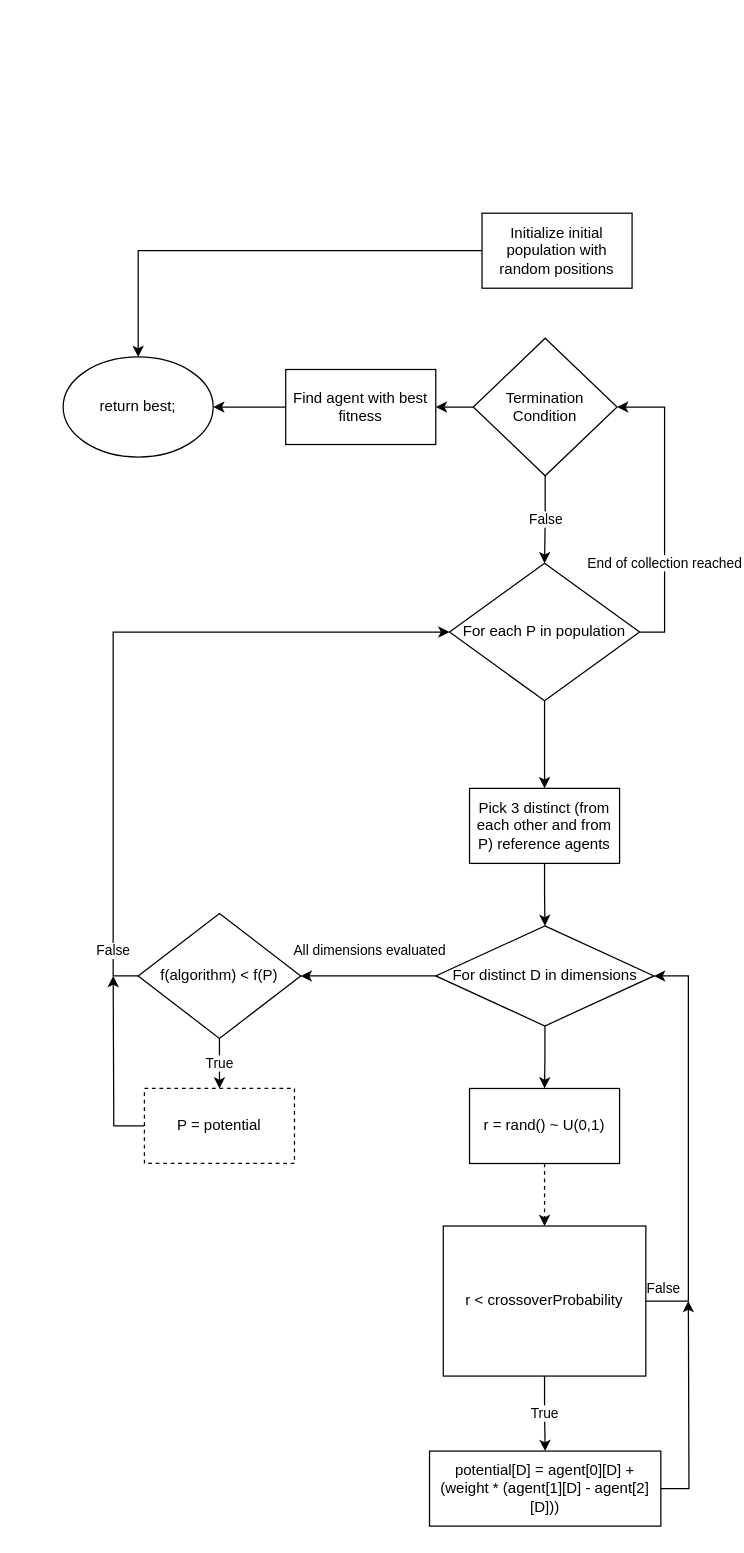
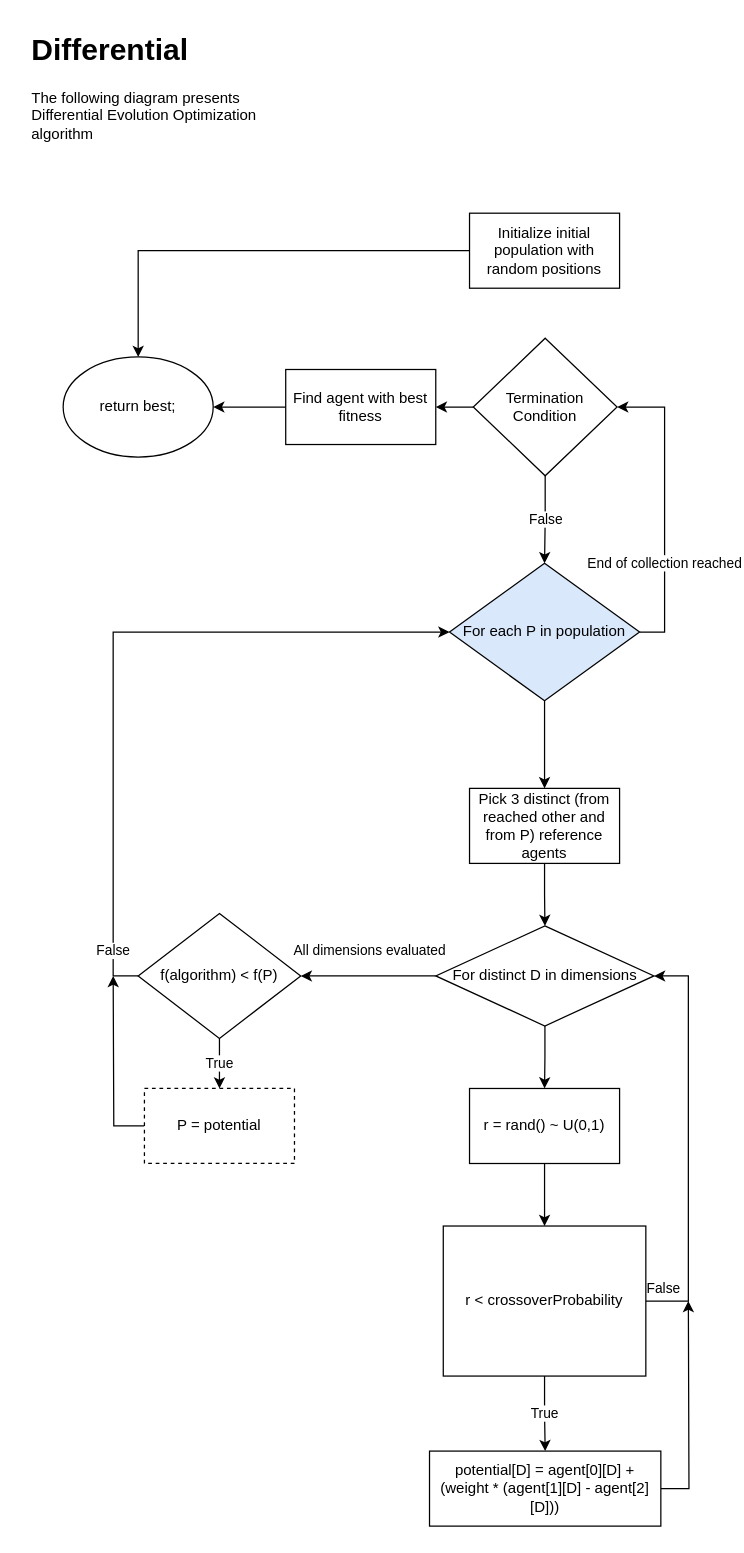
node "Differential The following diagram presents Differential Evolution Optimization algorithm": added
node "Initialize initial population with random positions": moved (557, 251) -> (544, 251)
node "For each P in population": fillcolor #ffffff -> #dae8fc
node "Pick 3 distinct (from each other and from P) reference agents": label "Pick 3 distinct (from each other and from P) reference agents" -> "Pick 3 distinct (from reached other and from P) reference agents"
edge "r = rand() ~ U(0,1)" -> "r < crossoverProbability": style dashed -> solid
